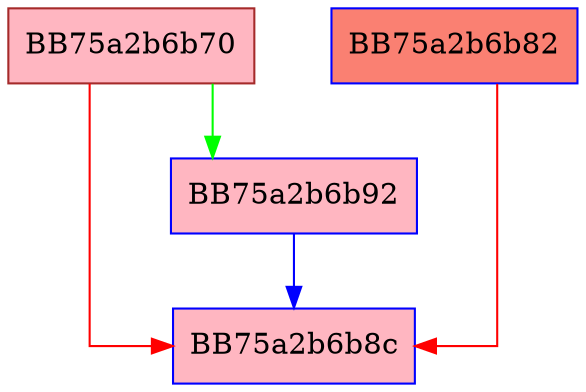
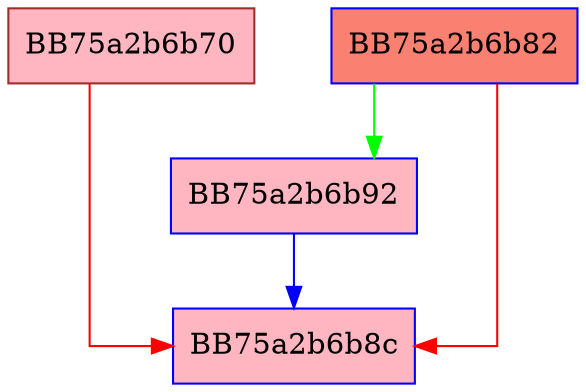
edge "BB75a2b6b70" -> "BB75a2b6b92": now "BB75a2b6b82" -> "BB75a2b6b92"
